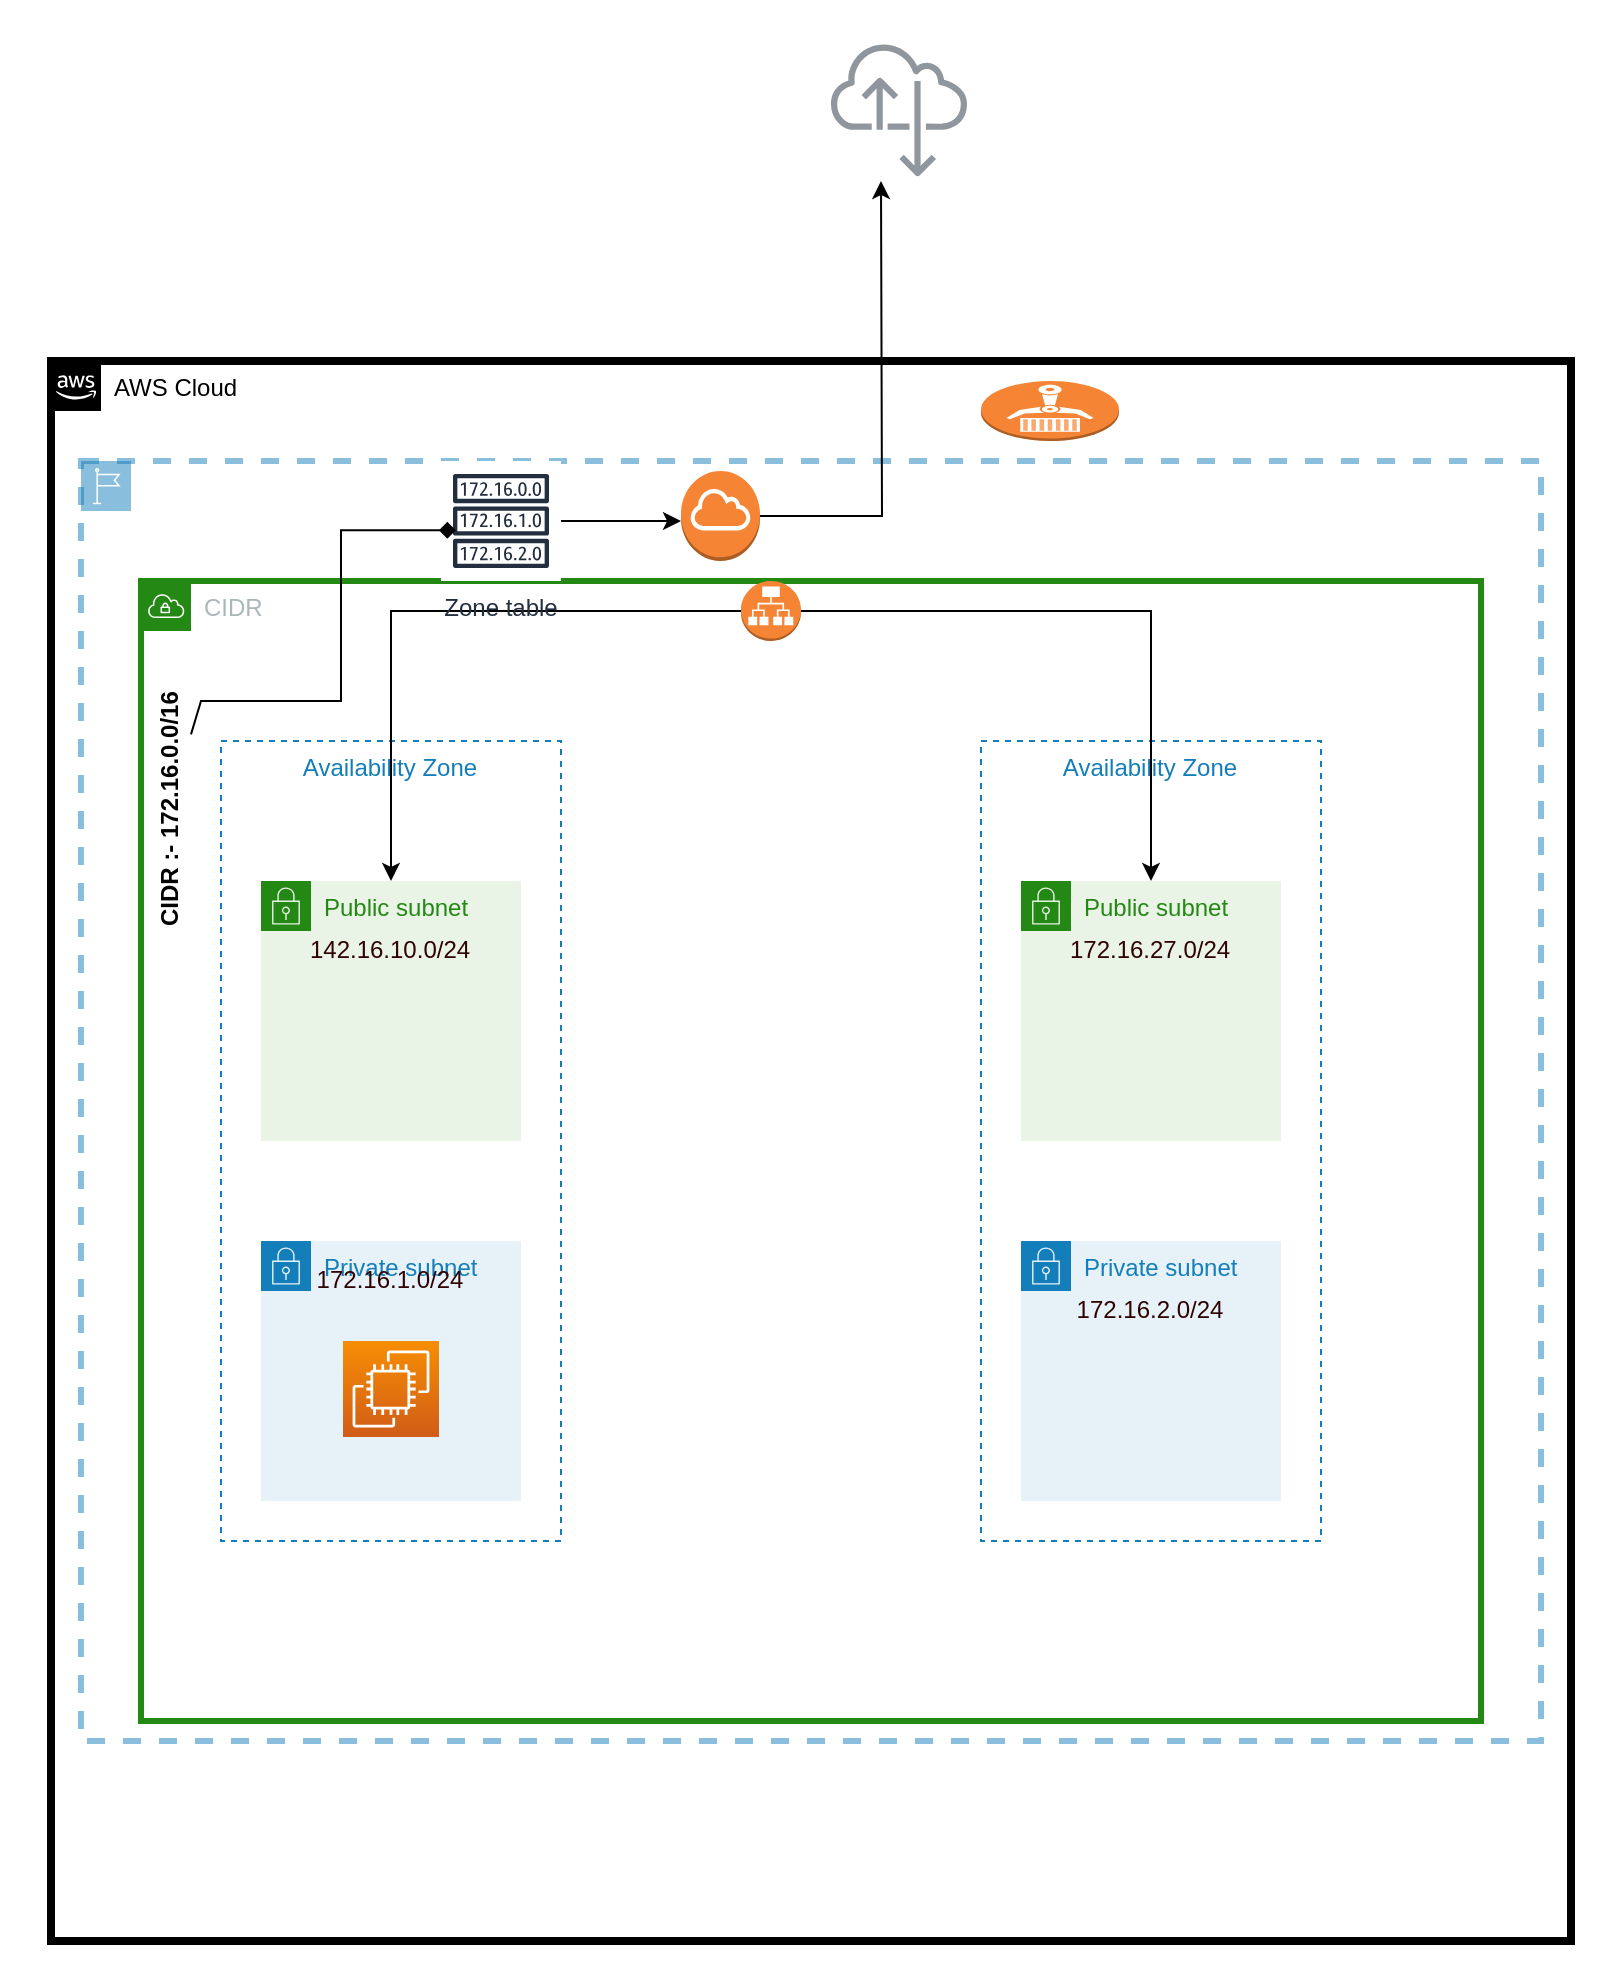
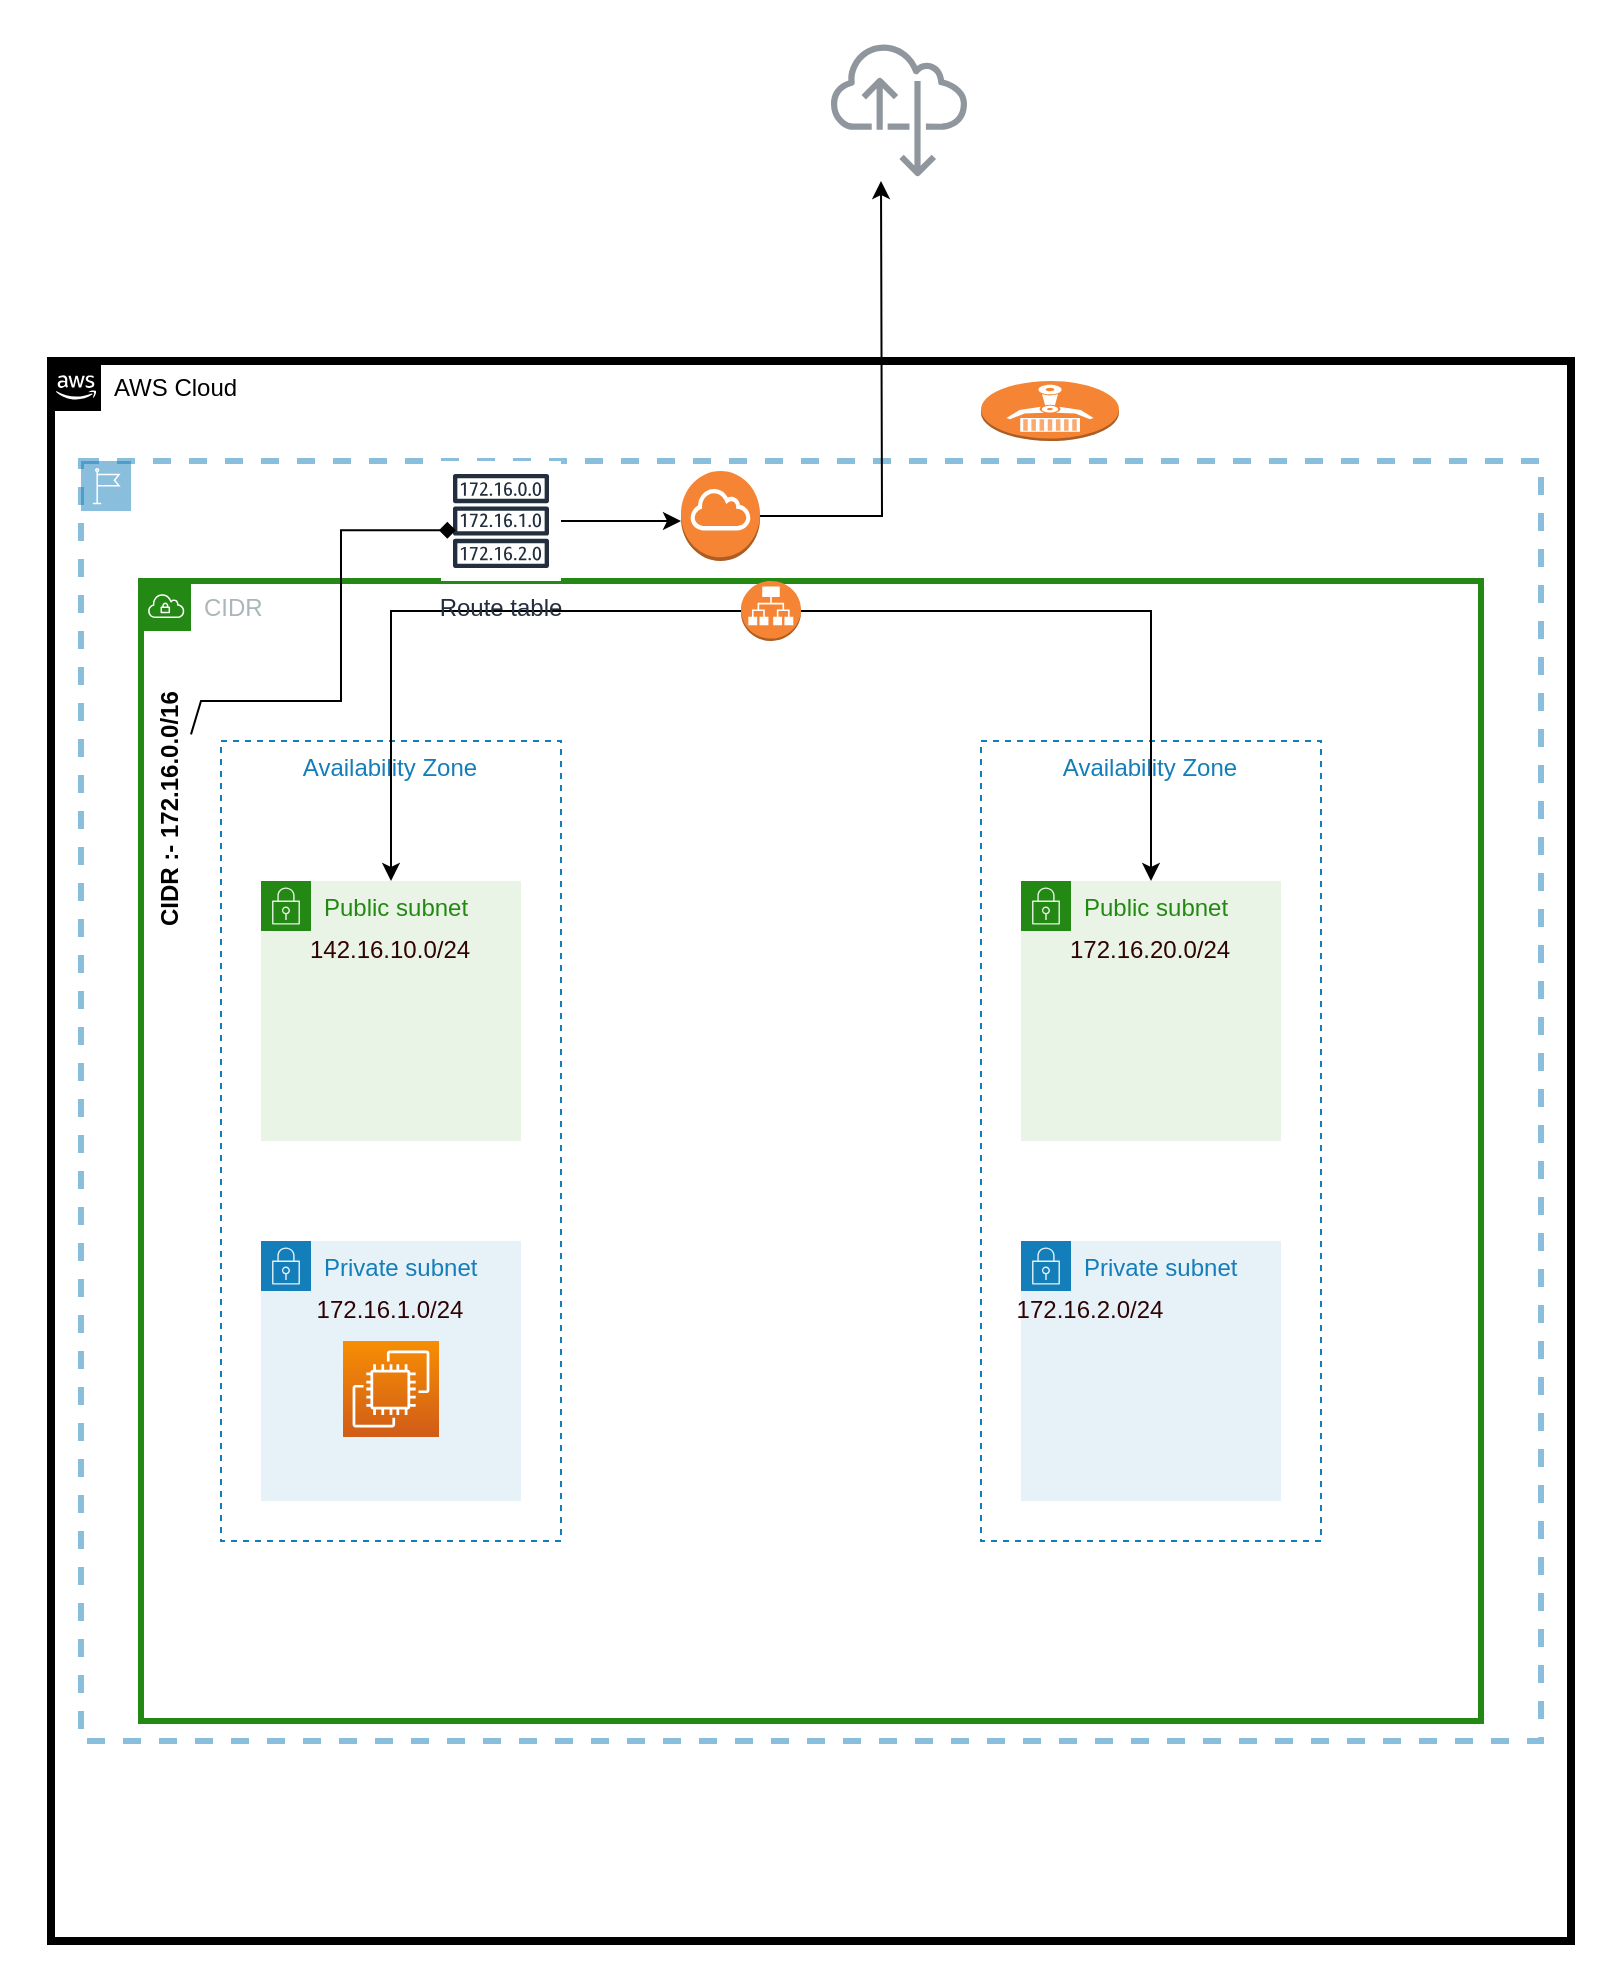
node "Zone table": label "Zone table" -> "Route table"
node "172.16.27.0/24": label "172.16.27.0/24" -> "172.16.20.0/24"
node "172.16.1.0/24": moved (391, 1281) -> (391, 1311)
node "172.16.2.0/24": moved (1151, 1311) -> (1091, 1311)
